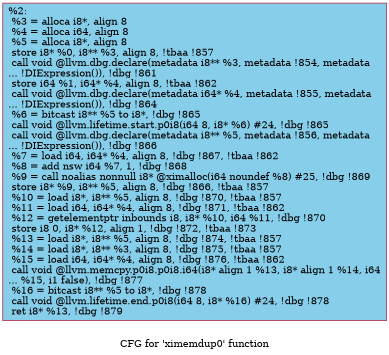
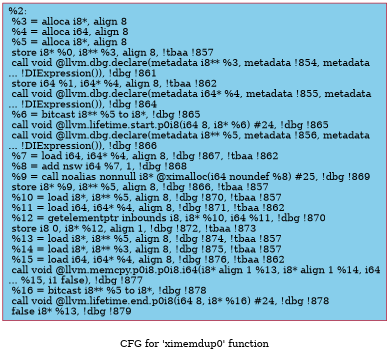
node "%2:": text "ret i8* %13, !dbg !879" -> "false i8* %13, !dbg !879"
